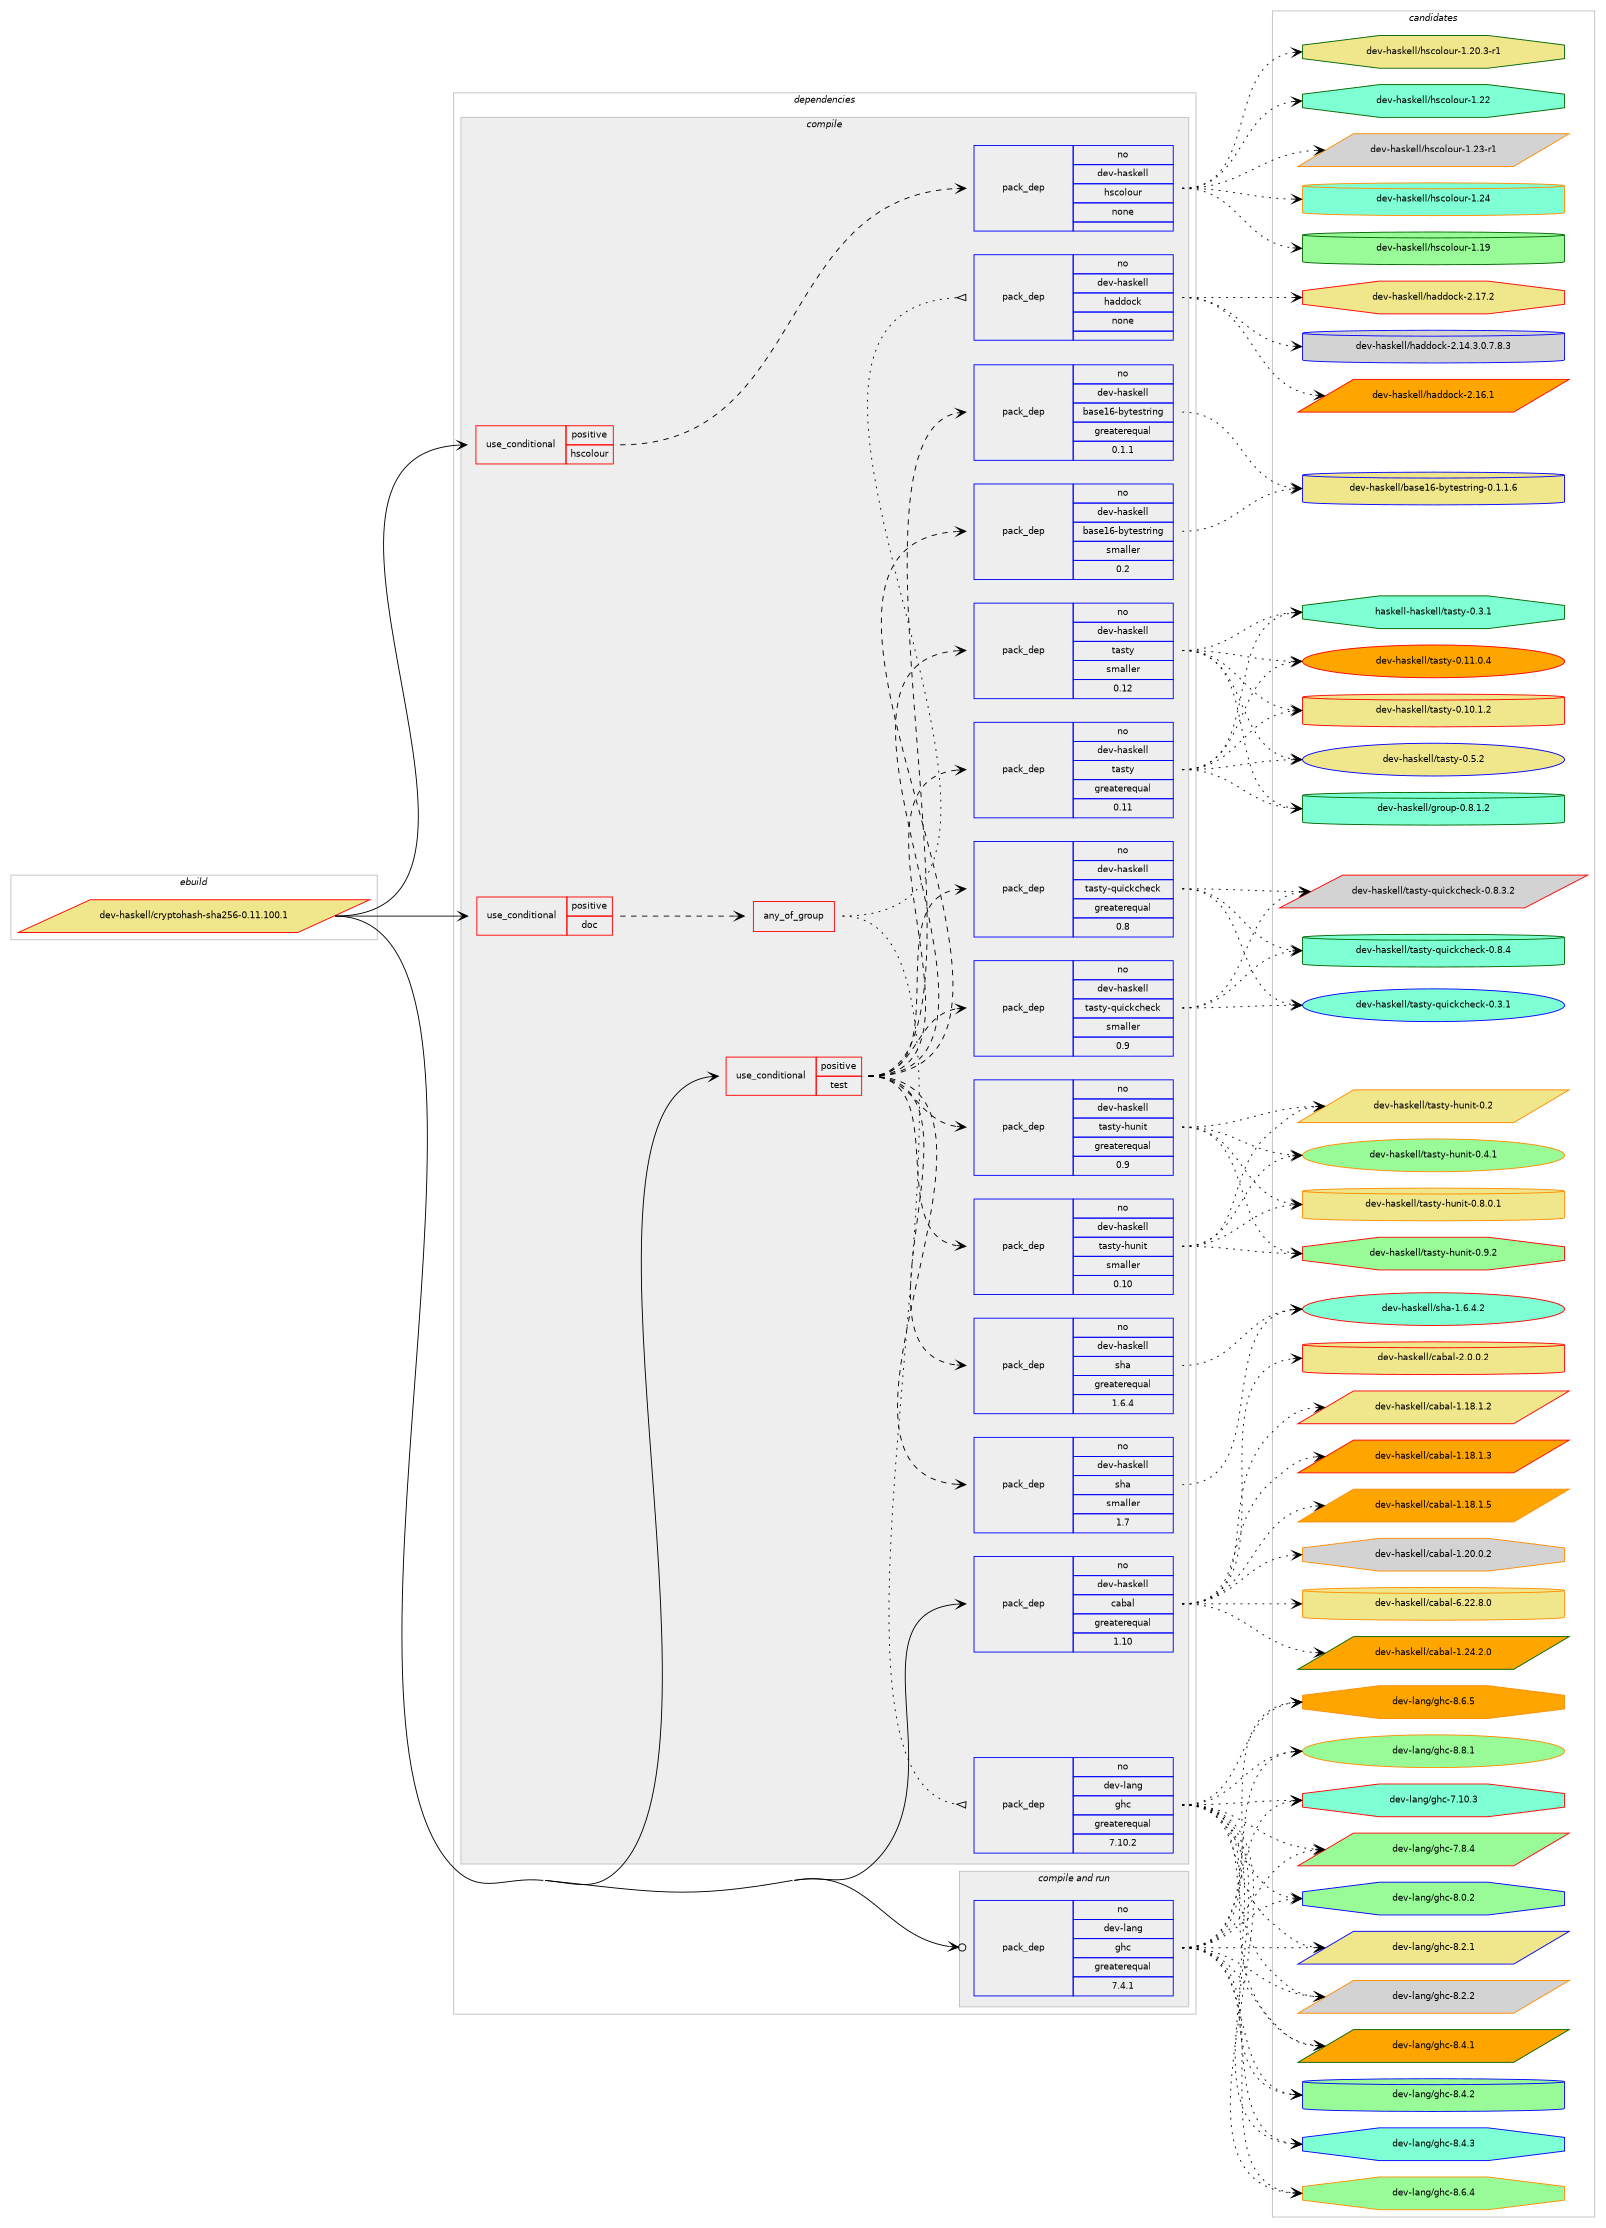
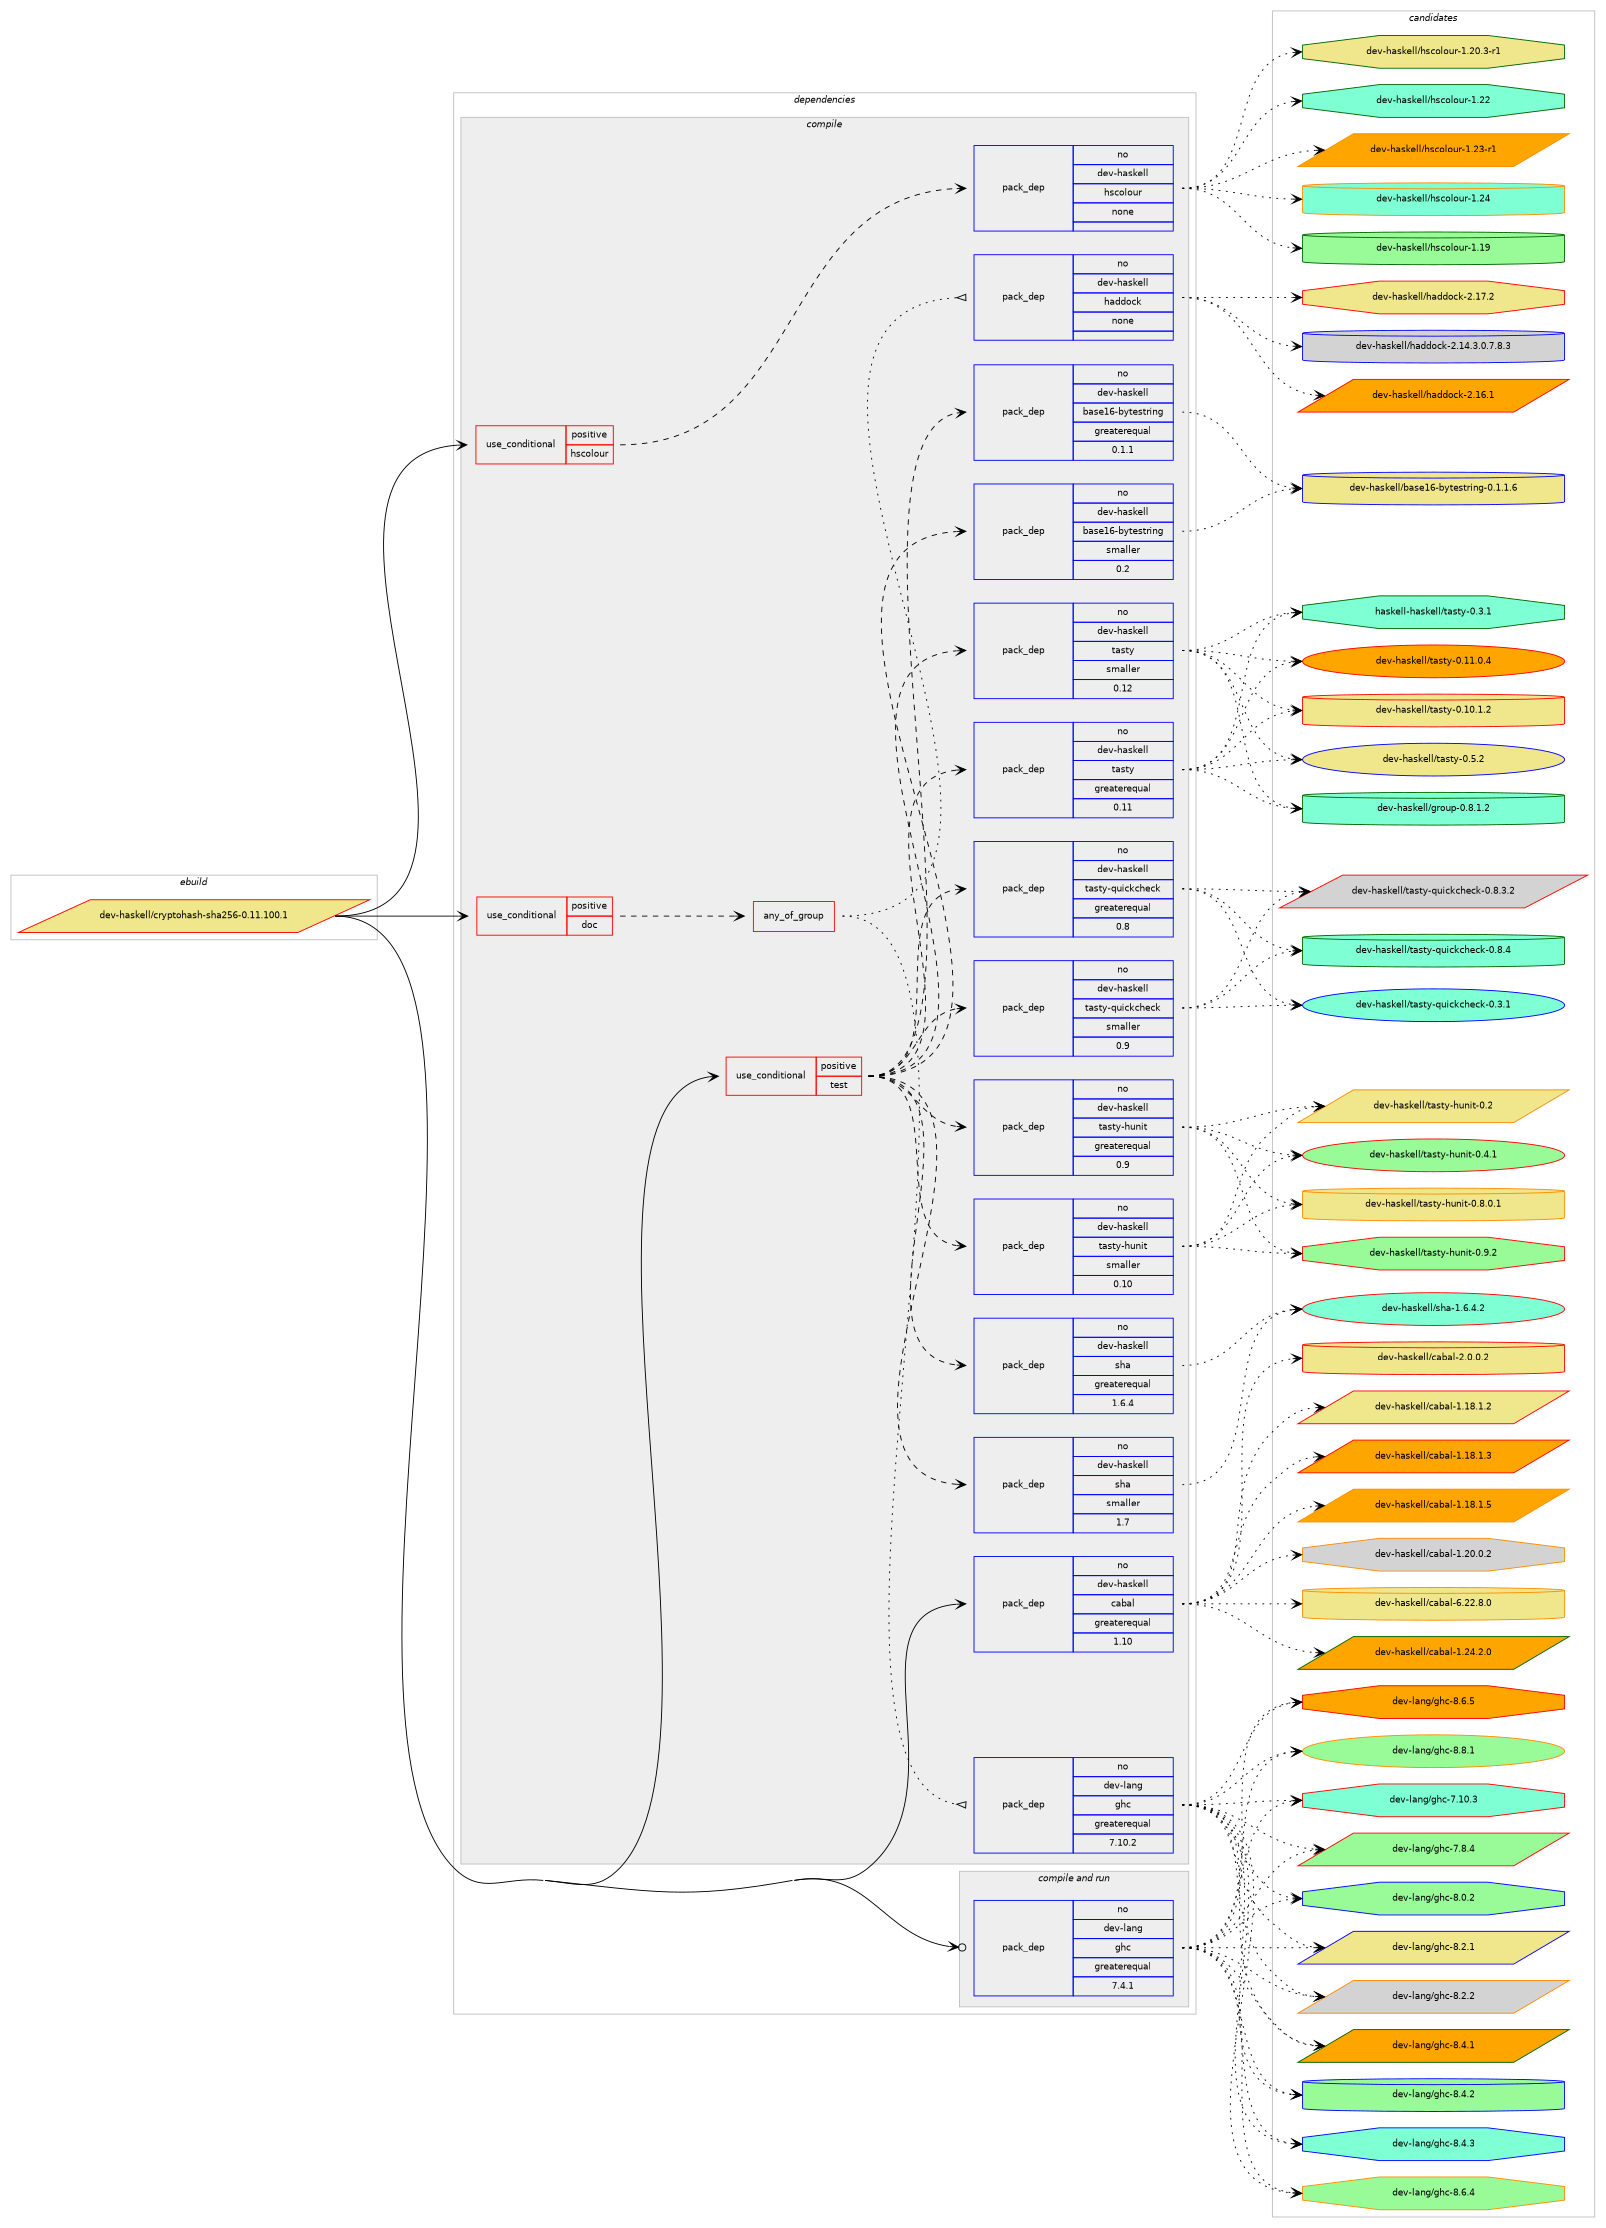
node "dev-haskell/hscolour-1.23-r1": fillcolor lightgrey -> orange
node "dev-haskell/tasty-hunit-0.4.1": color darkorange -> red
node "dev-lang/ghc-8.6.5": color darkorange -> red
